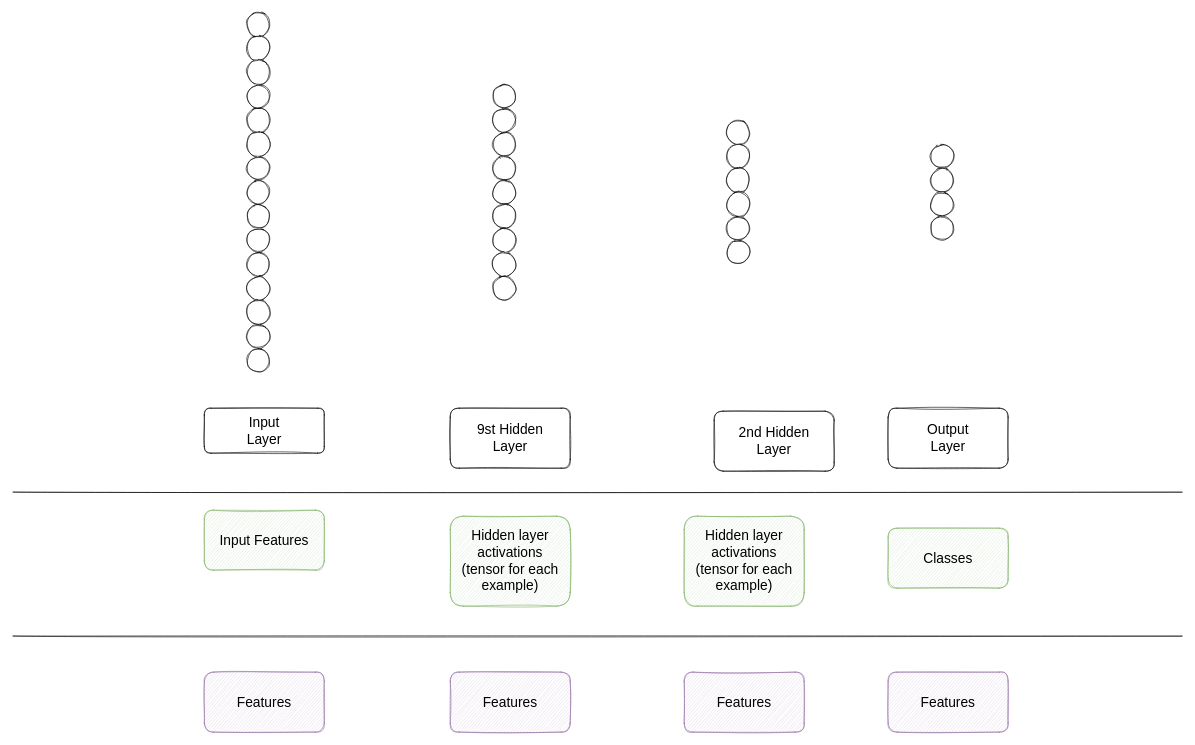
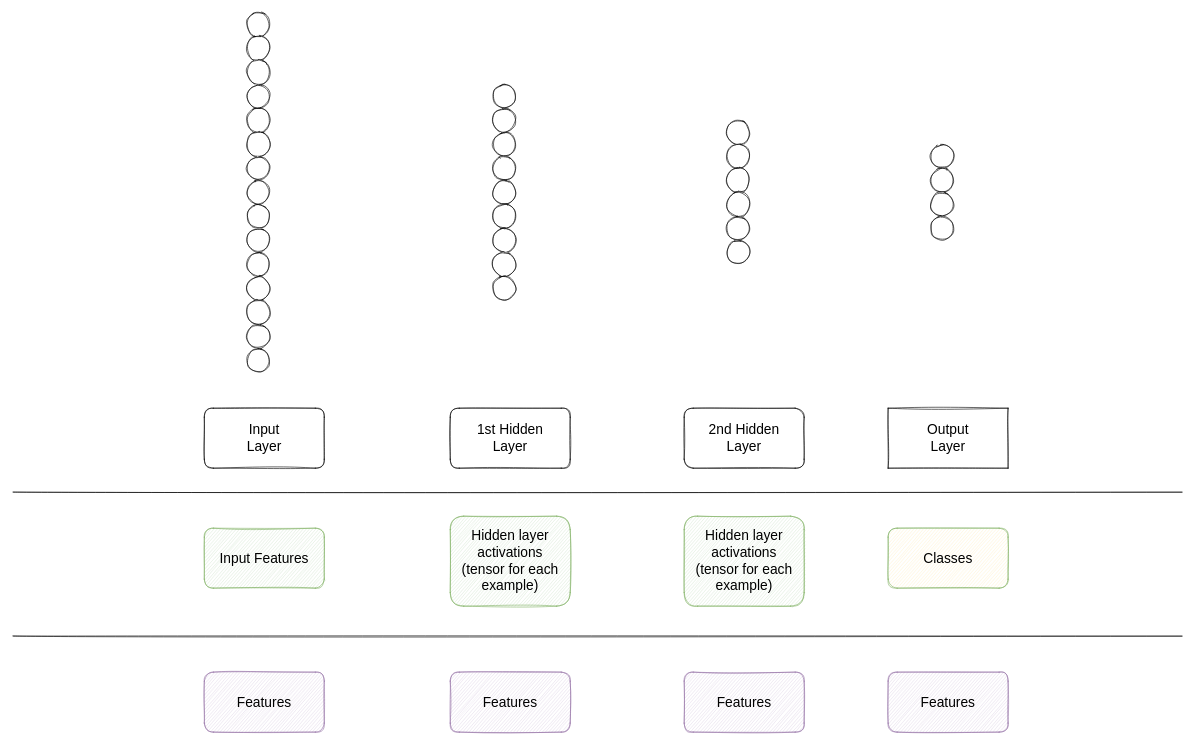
node "InputLayer": size 120x45 -> 120x60
node "9st Hidden Layer": label "9st Hidden Layer" -> "1st Hidden Layer"
node "OutputLayer": shape rounded rectangle -> rectangle
node "2nd Hidden Layer": moved (774, 441) -> (744, 438)
node "Input Features": moved (264, 540) -> (264, 558)
node "Classes": fillcolor #d5e8d4 -> #fff2cc
